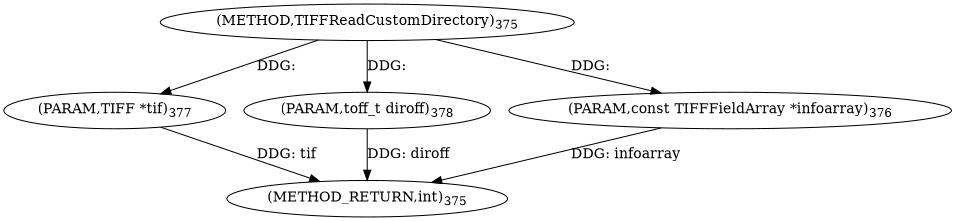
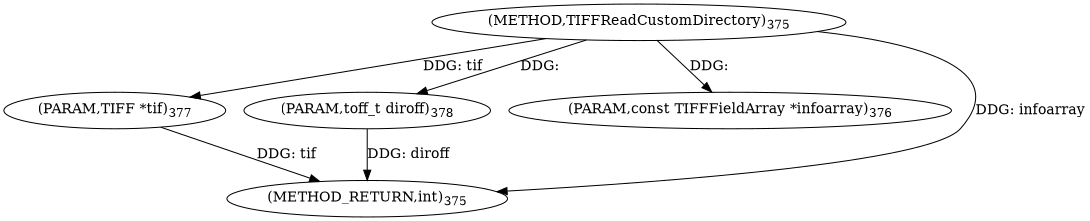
edge "(METHOD,TIFFReadCustomDirectory)" -> "(PARAM,TIFF *tif)": label "DDG: " -> "DDG: tif"
edge "(PARAM,const TIFFFieldArray *infoarray)" -> "(METHOD_RETURN,int)": now "(METHOD,TIFFReadCustomDirectory)" -> "(METHOD_RETURN,int)"
